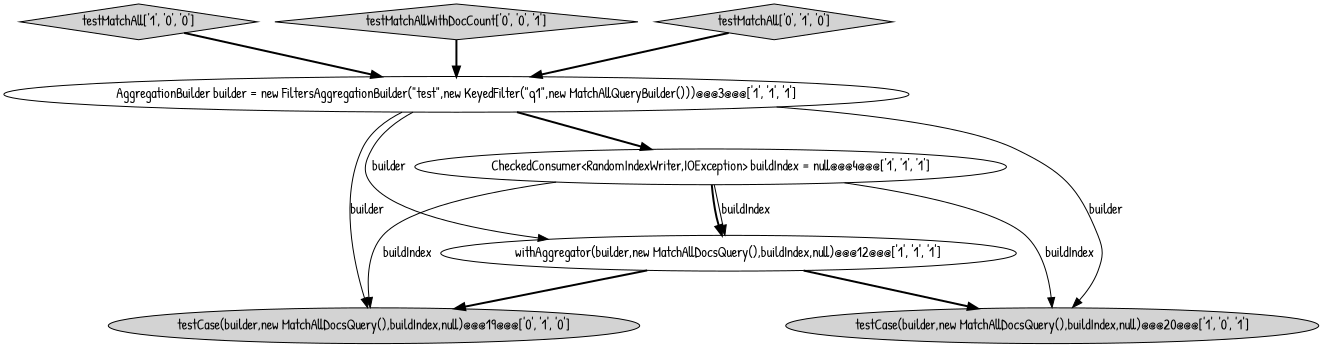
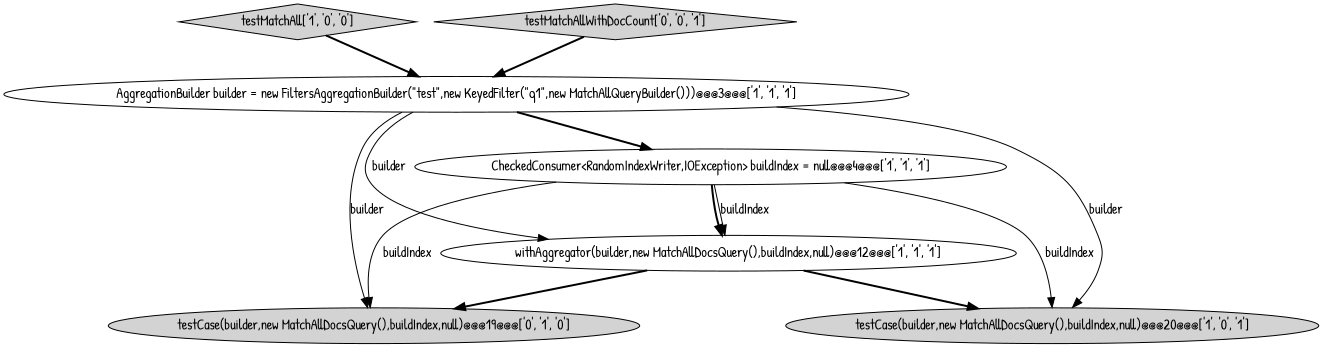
node "testMatchAll['0', '1', '0']": removed
